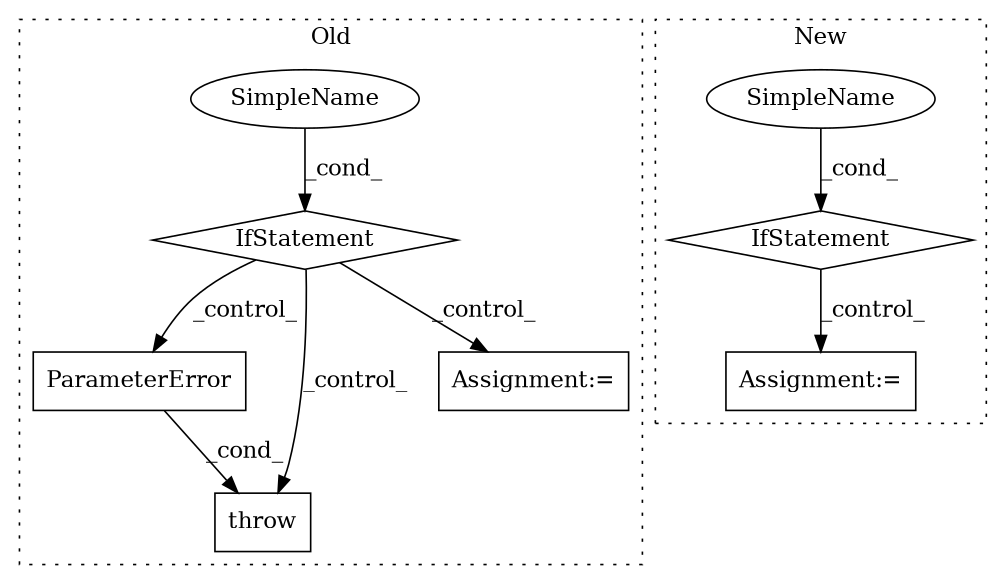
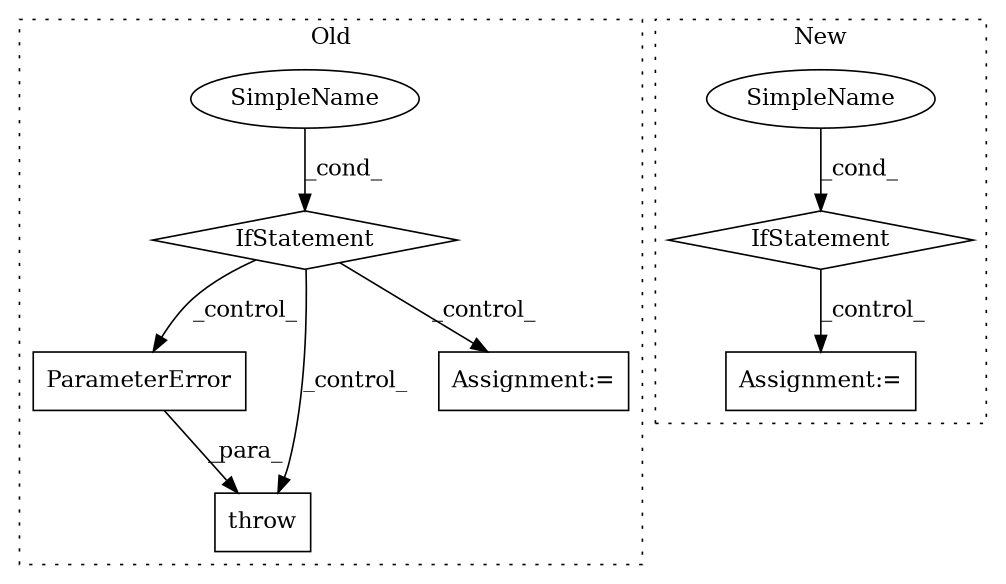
edge "ParameterError" -> "throw": label "_cond_" -> "_para_"
